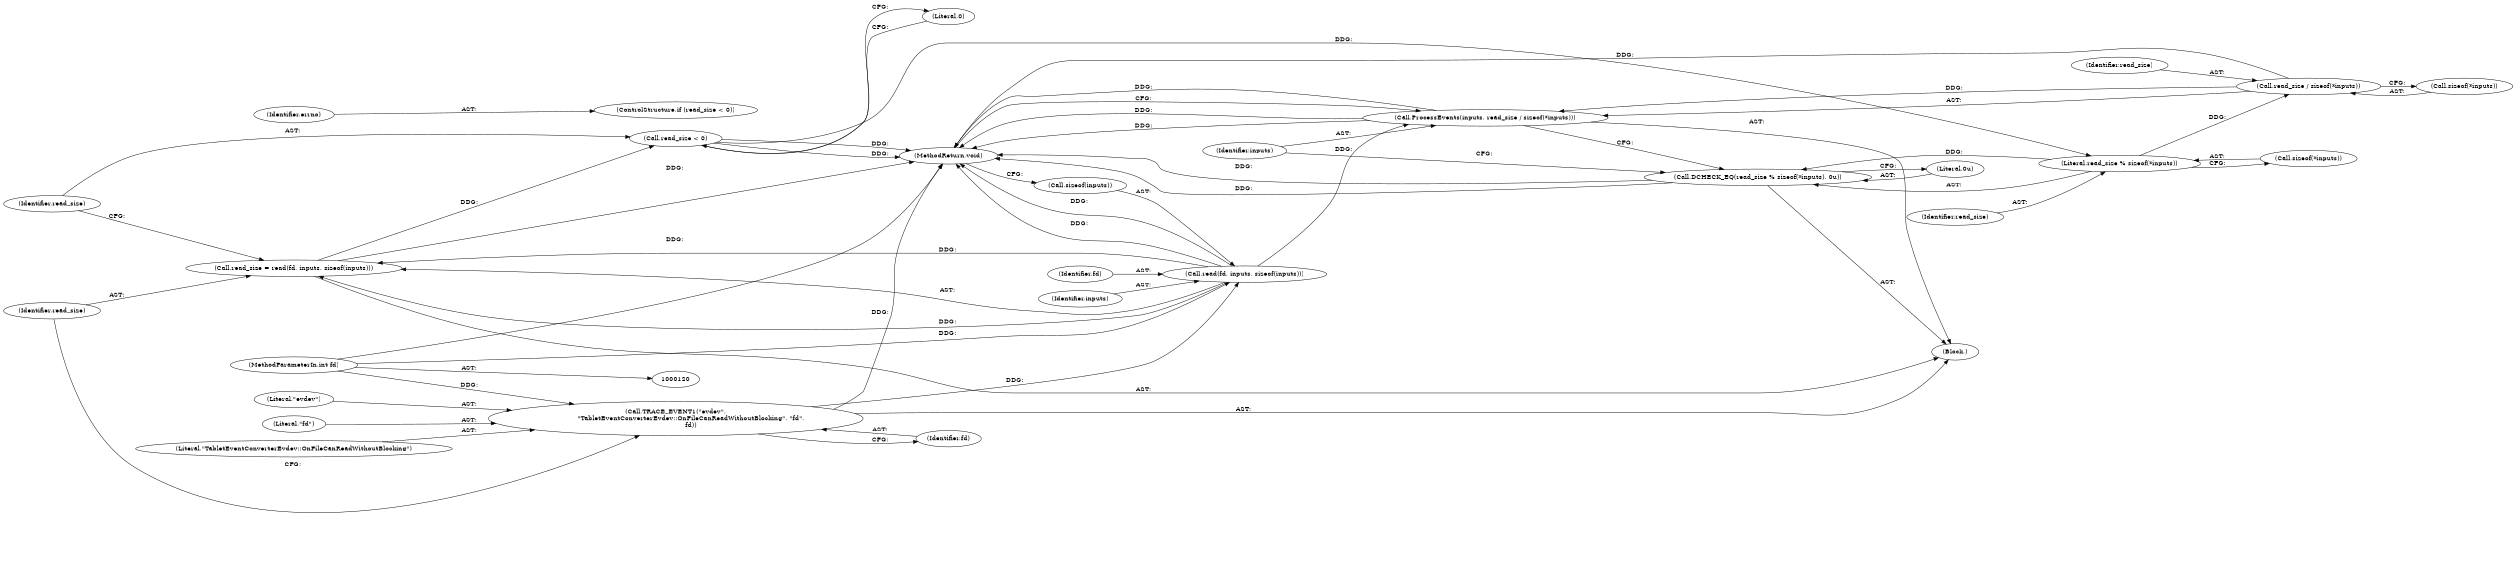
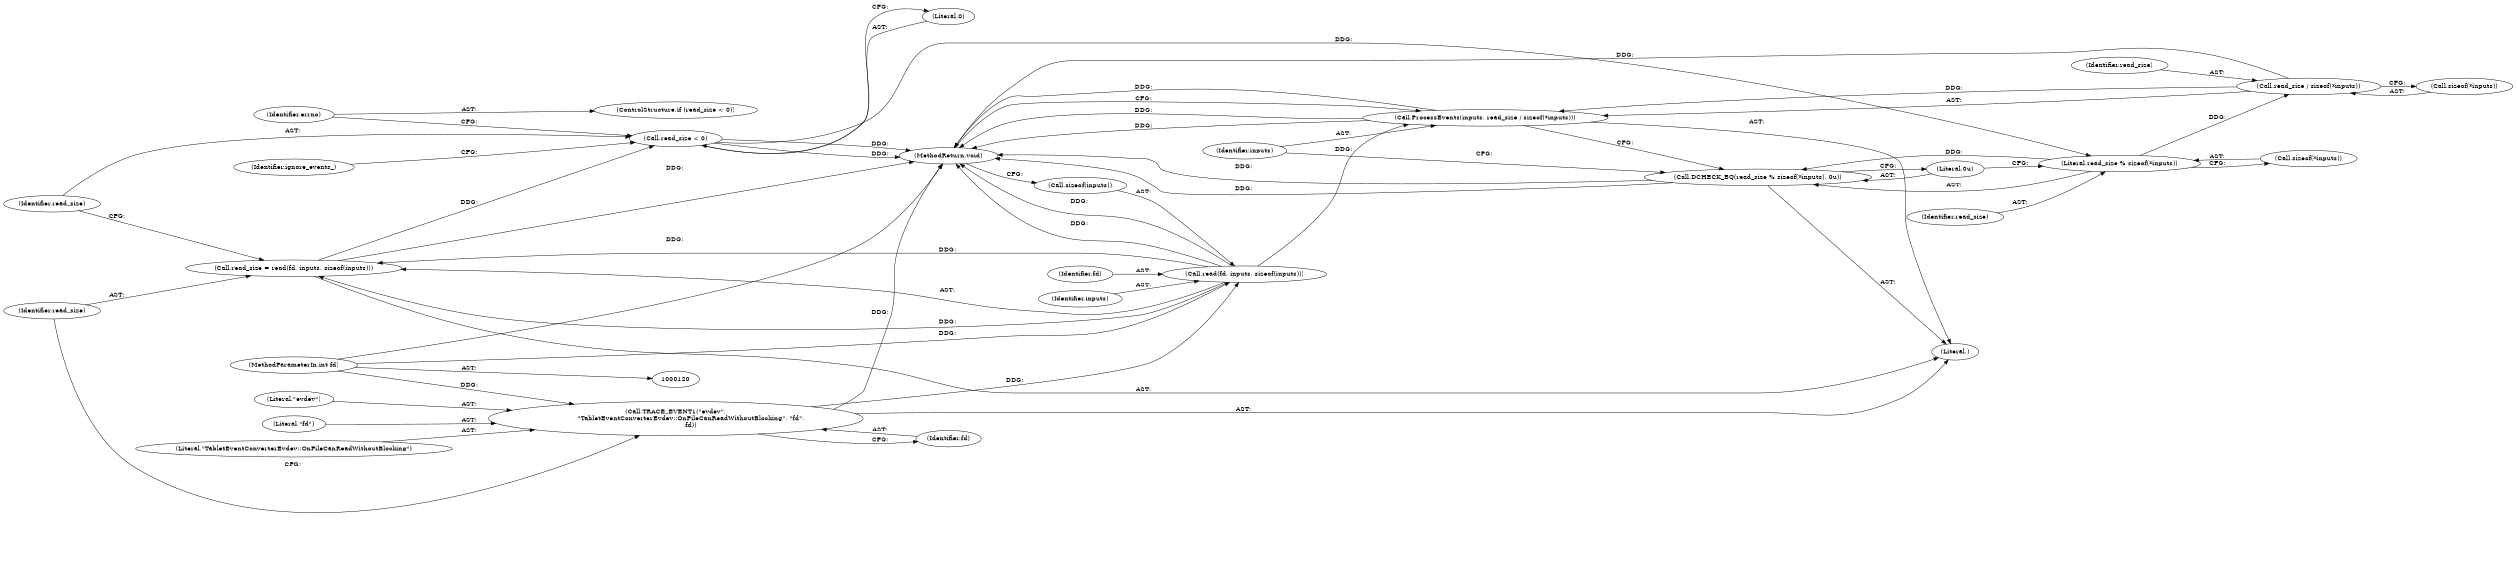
edge "(Literal,0)" -> "(Call,read_size < 0)": label "CFG: " -> "AST: "
edge "(Identifier,errno)" -> "(Call,read_size < 0)": added, label "CFG:"
node "(Identifier,ignore_events_)": added
edge "(Literal,0u)" -> "(Literal,read_size % sizeof(*inputs))": added, label "CFG:"
node "(Block,)": label "(Block,)" -> "(Literal,)"
